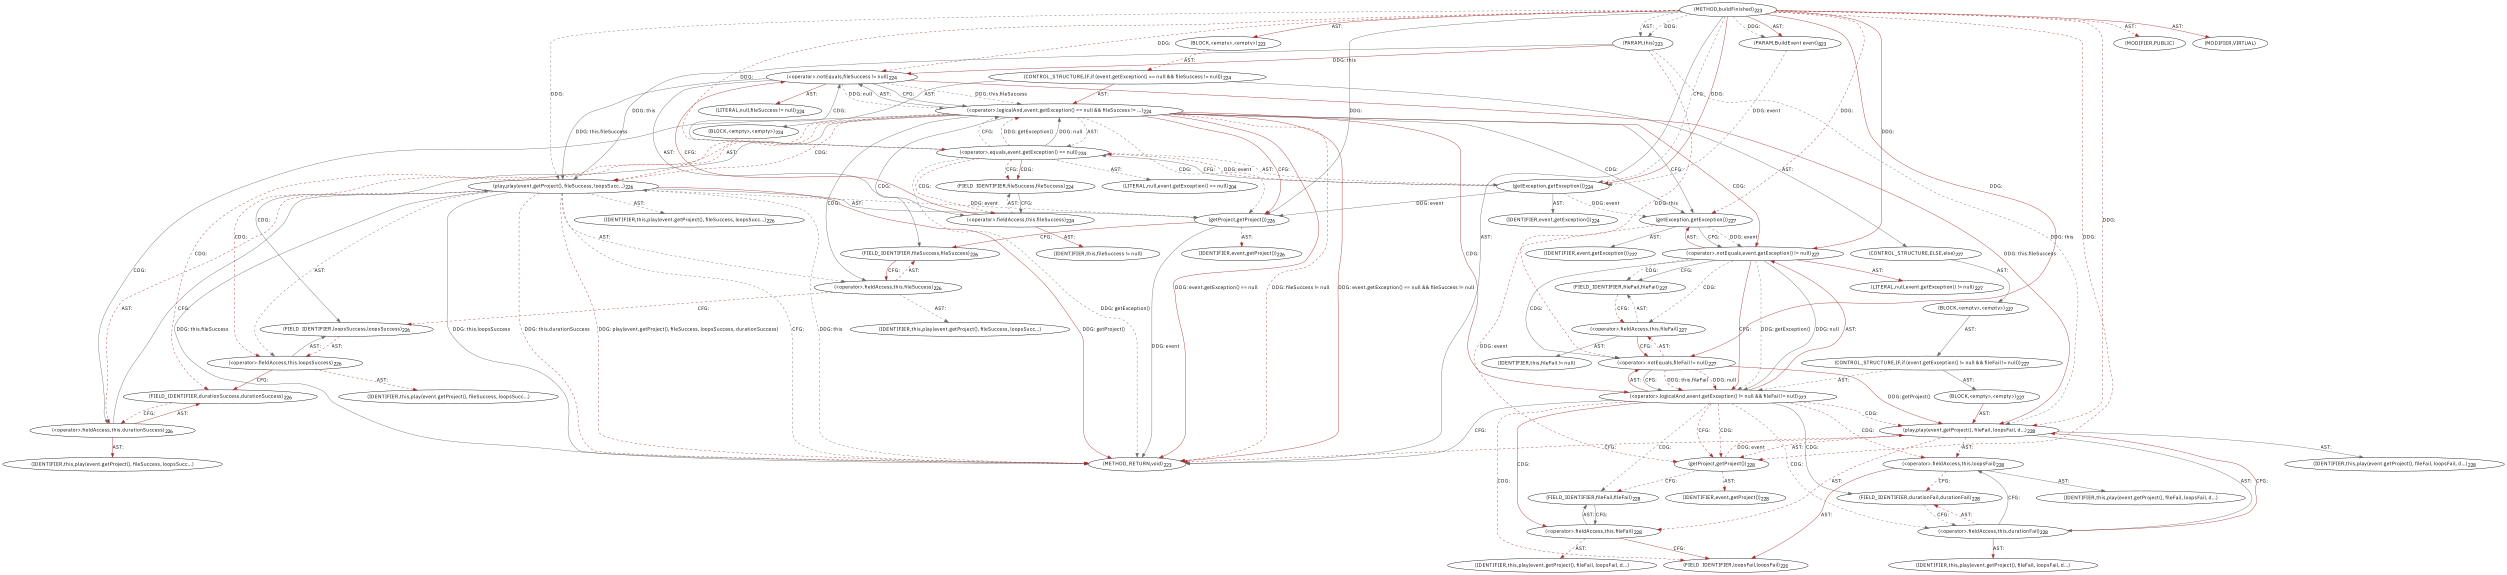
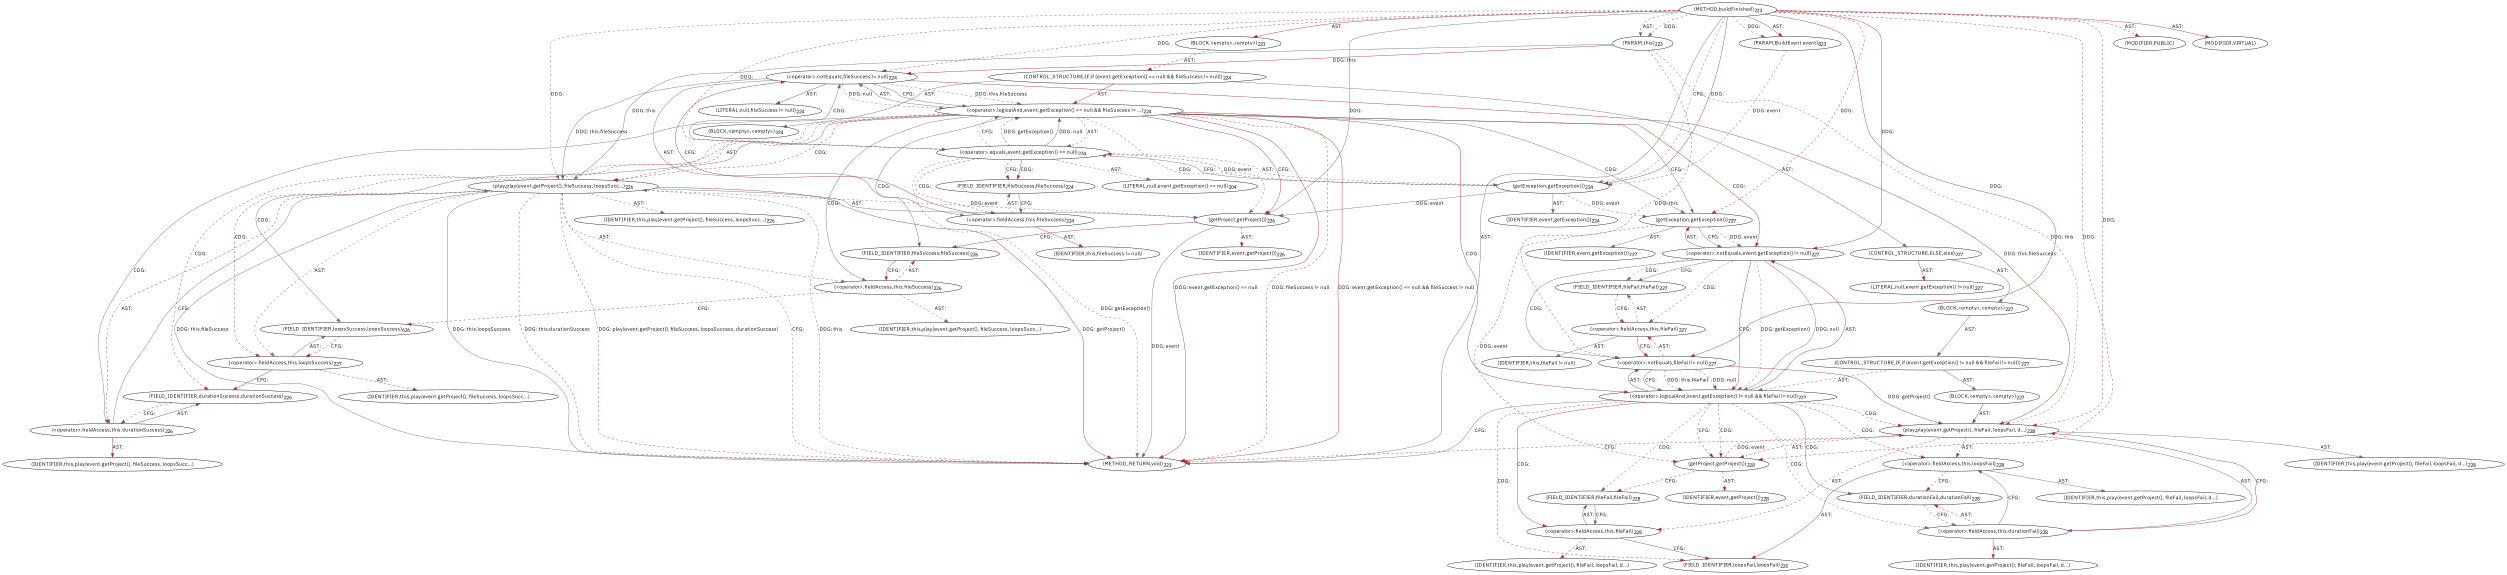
edge "(<operator>.notEquals,event.getException() != null)" -> "(LITERAL,null,event.getException() != null)": now "(CONTROL_STRUCTURE,ELSE,else)" -> "(LITERAL,null,event.getException() != null)"
node "(FIELD_IDENTIFIER,loopsSuccess,loopsSuccess)": text "226" -> "626"
edge "(FIELD_IDENTIFIER,loopsSuccess,loopsSuccess)" -> "(<operator>.fieldAccess,this.loopsSuccess)": label "AST: " -> "CFG: "
node "(<operator>.fieldAccess,this.loopsSuccess)": text "226" -> "227"
